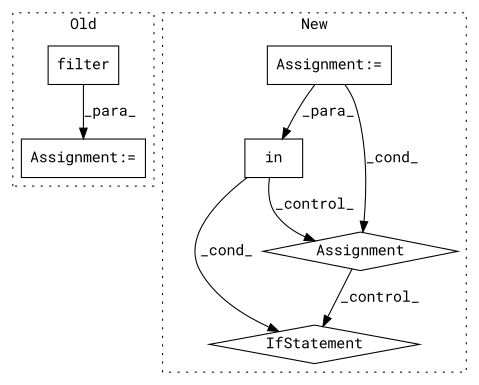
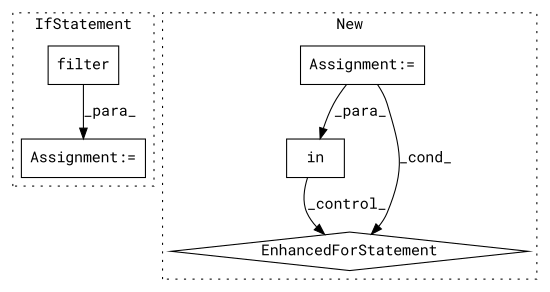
cluster "Old": label "Old" -> "IfStatement"
node "Assignment": label "Assignment" -> "EnhancedForStatement"
node "IfStatement": removed
